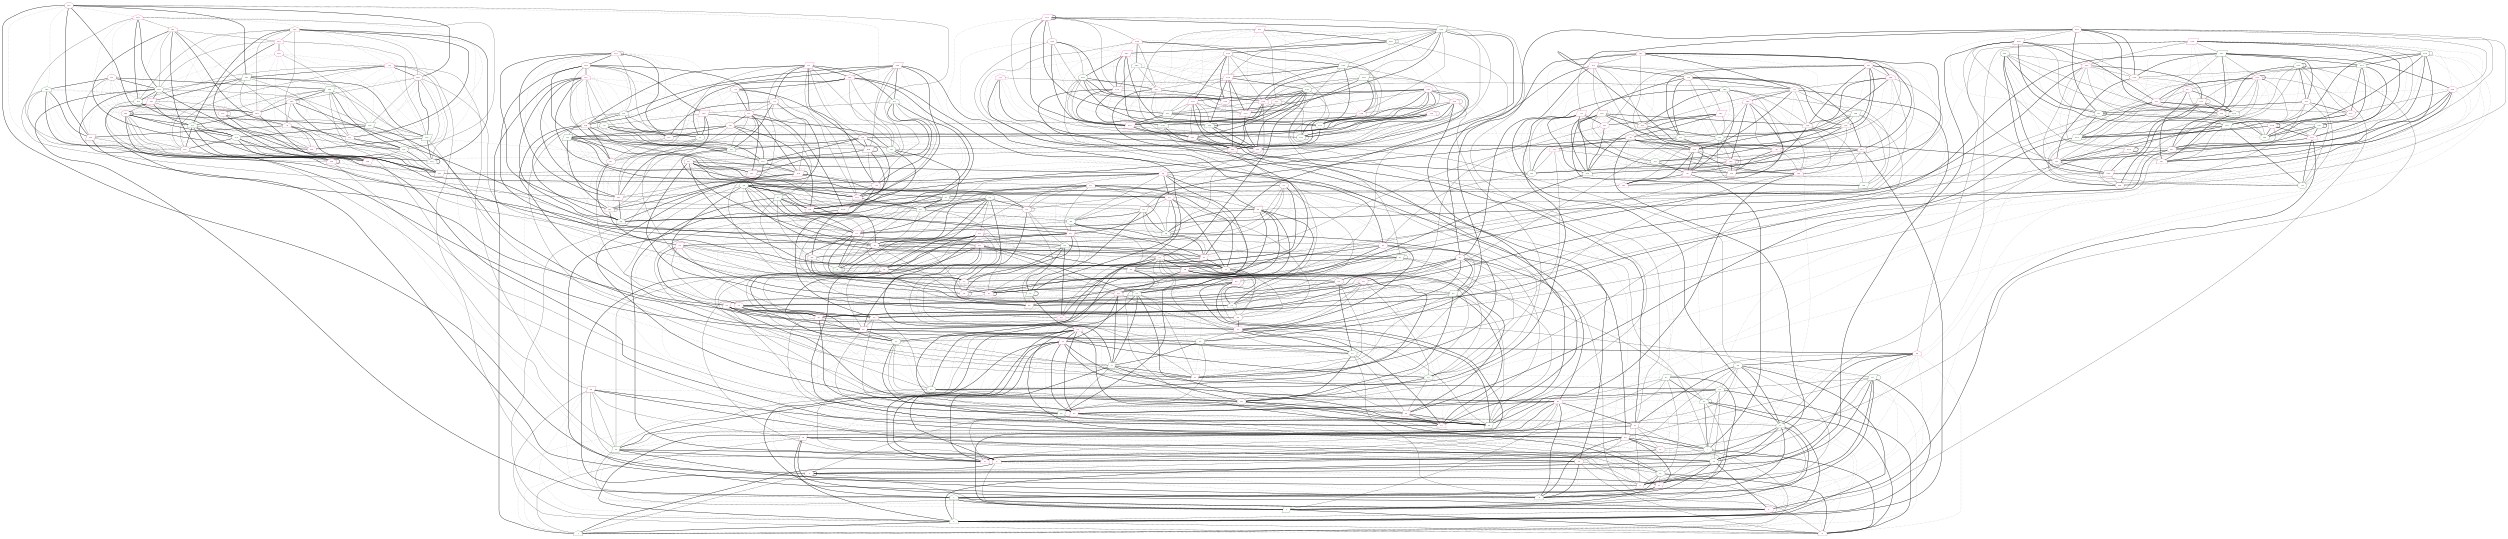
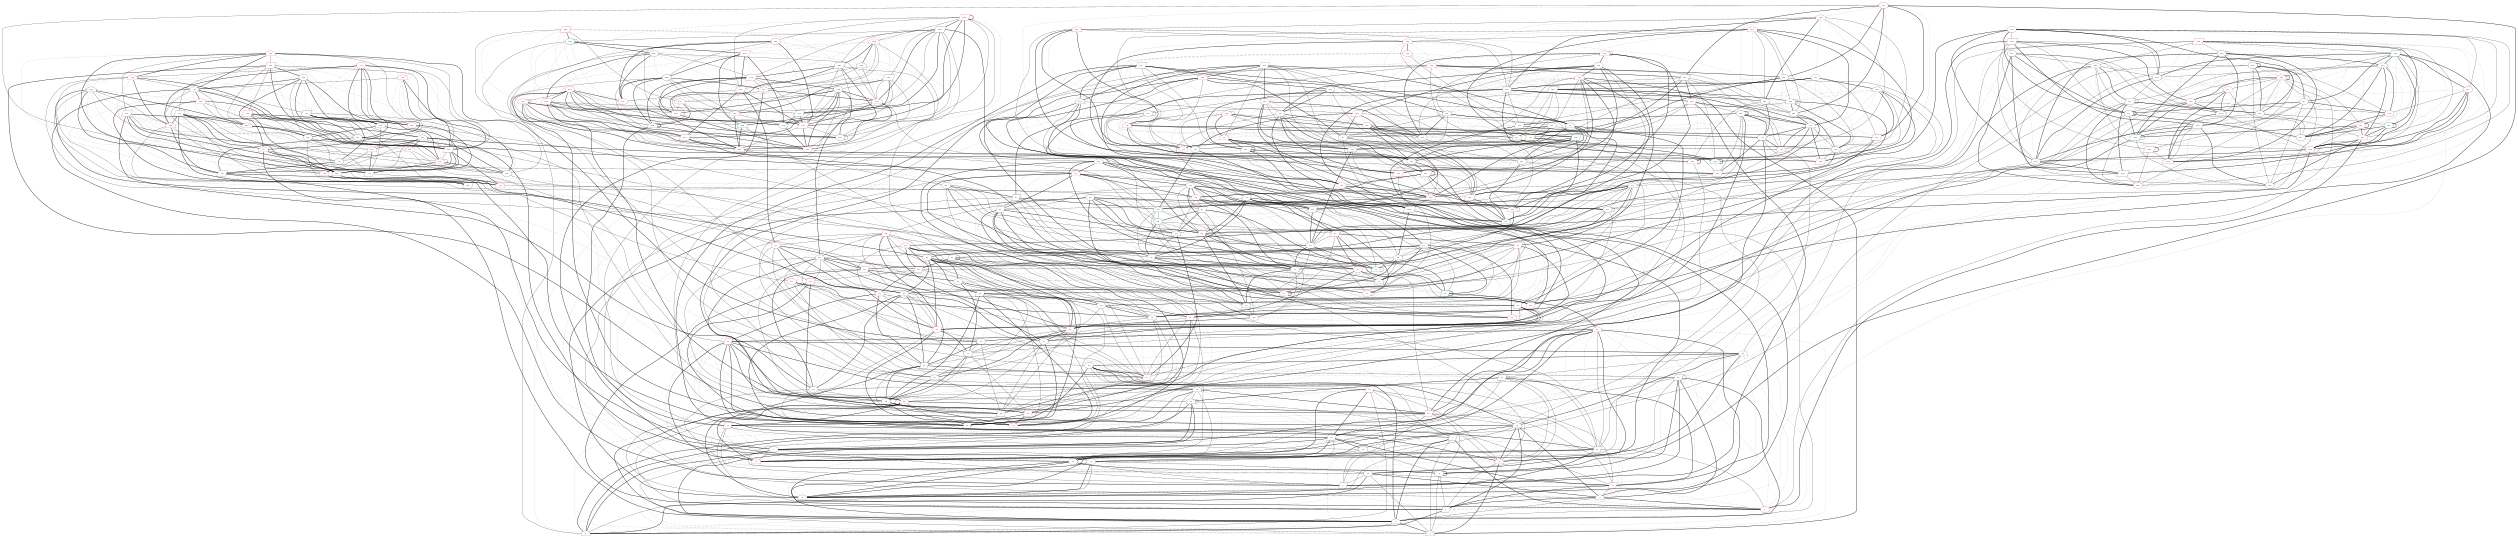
edge "158" -- "133": now "158" -- "139"
